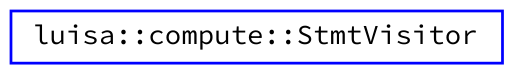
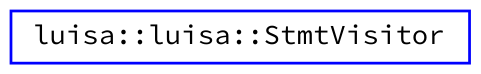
node "luisa::compute::StmtVisitor": label "luisa::compute::StmtVisitor" -> "luisa::luisa::StmtVisitor"
